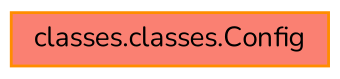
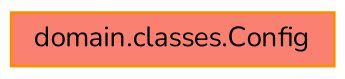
node "classes.classes.Config": label "classes.classes.Config" -> "domain.classes.Config"
